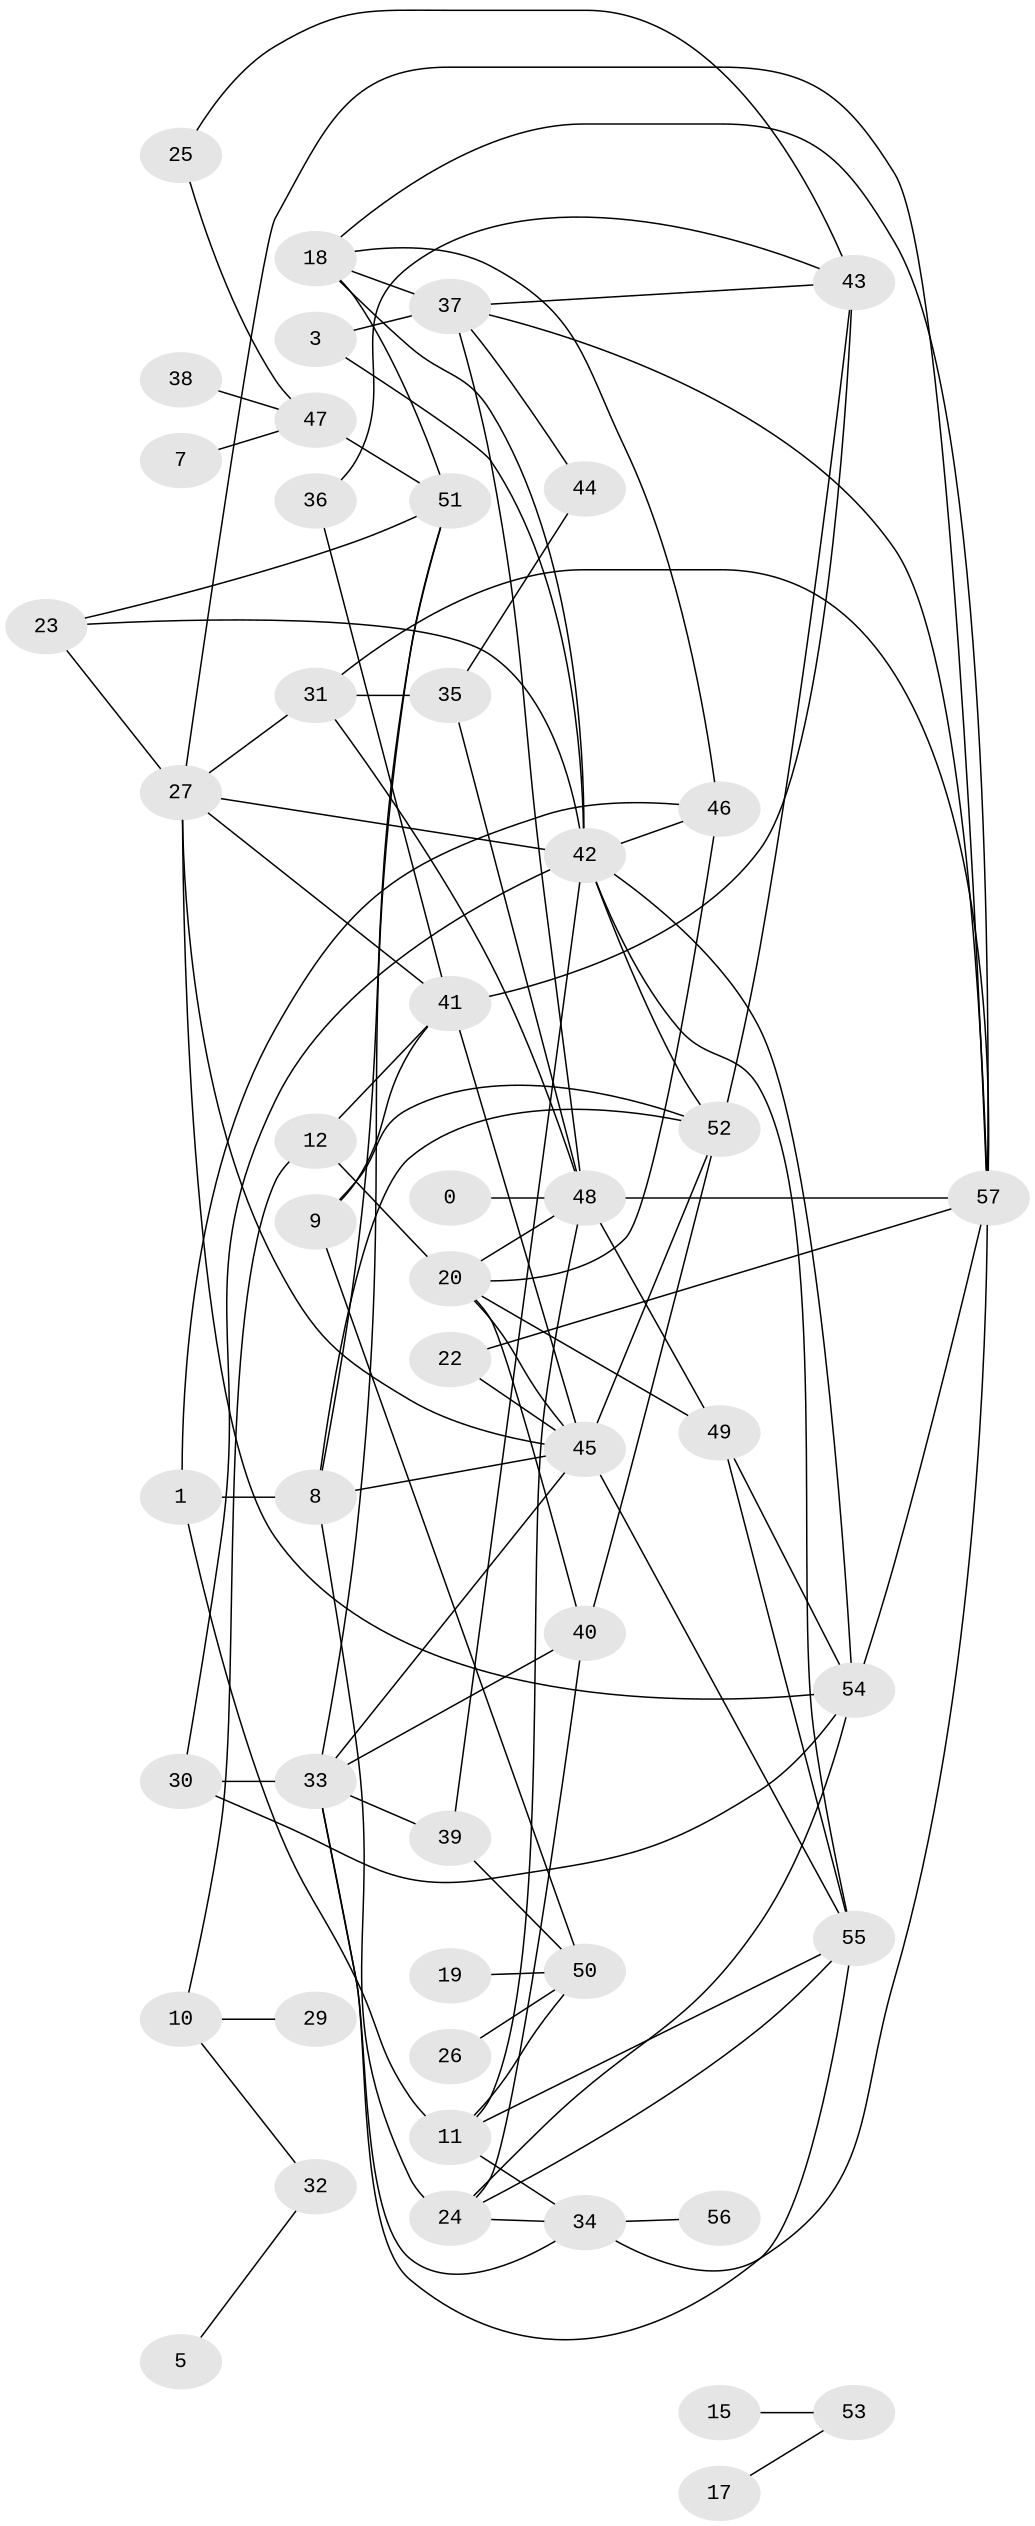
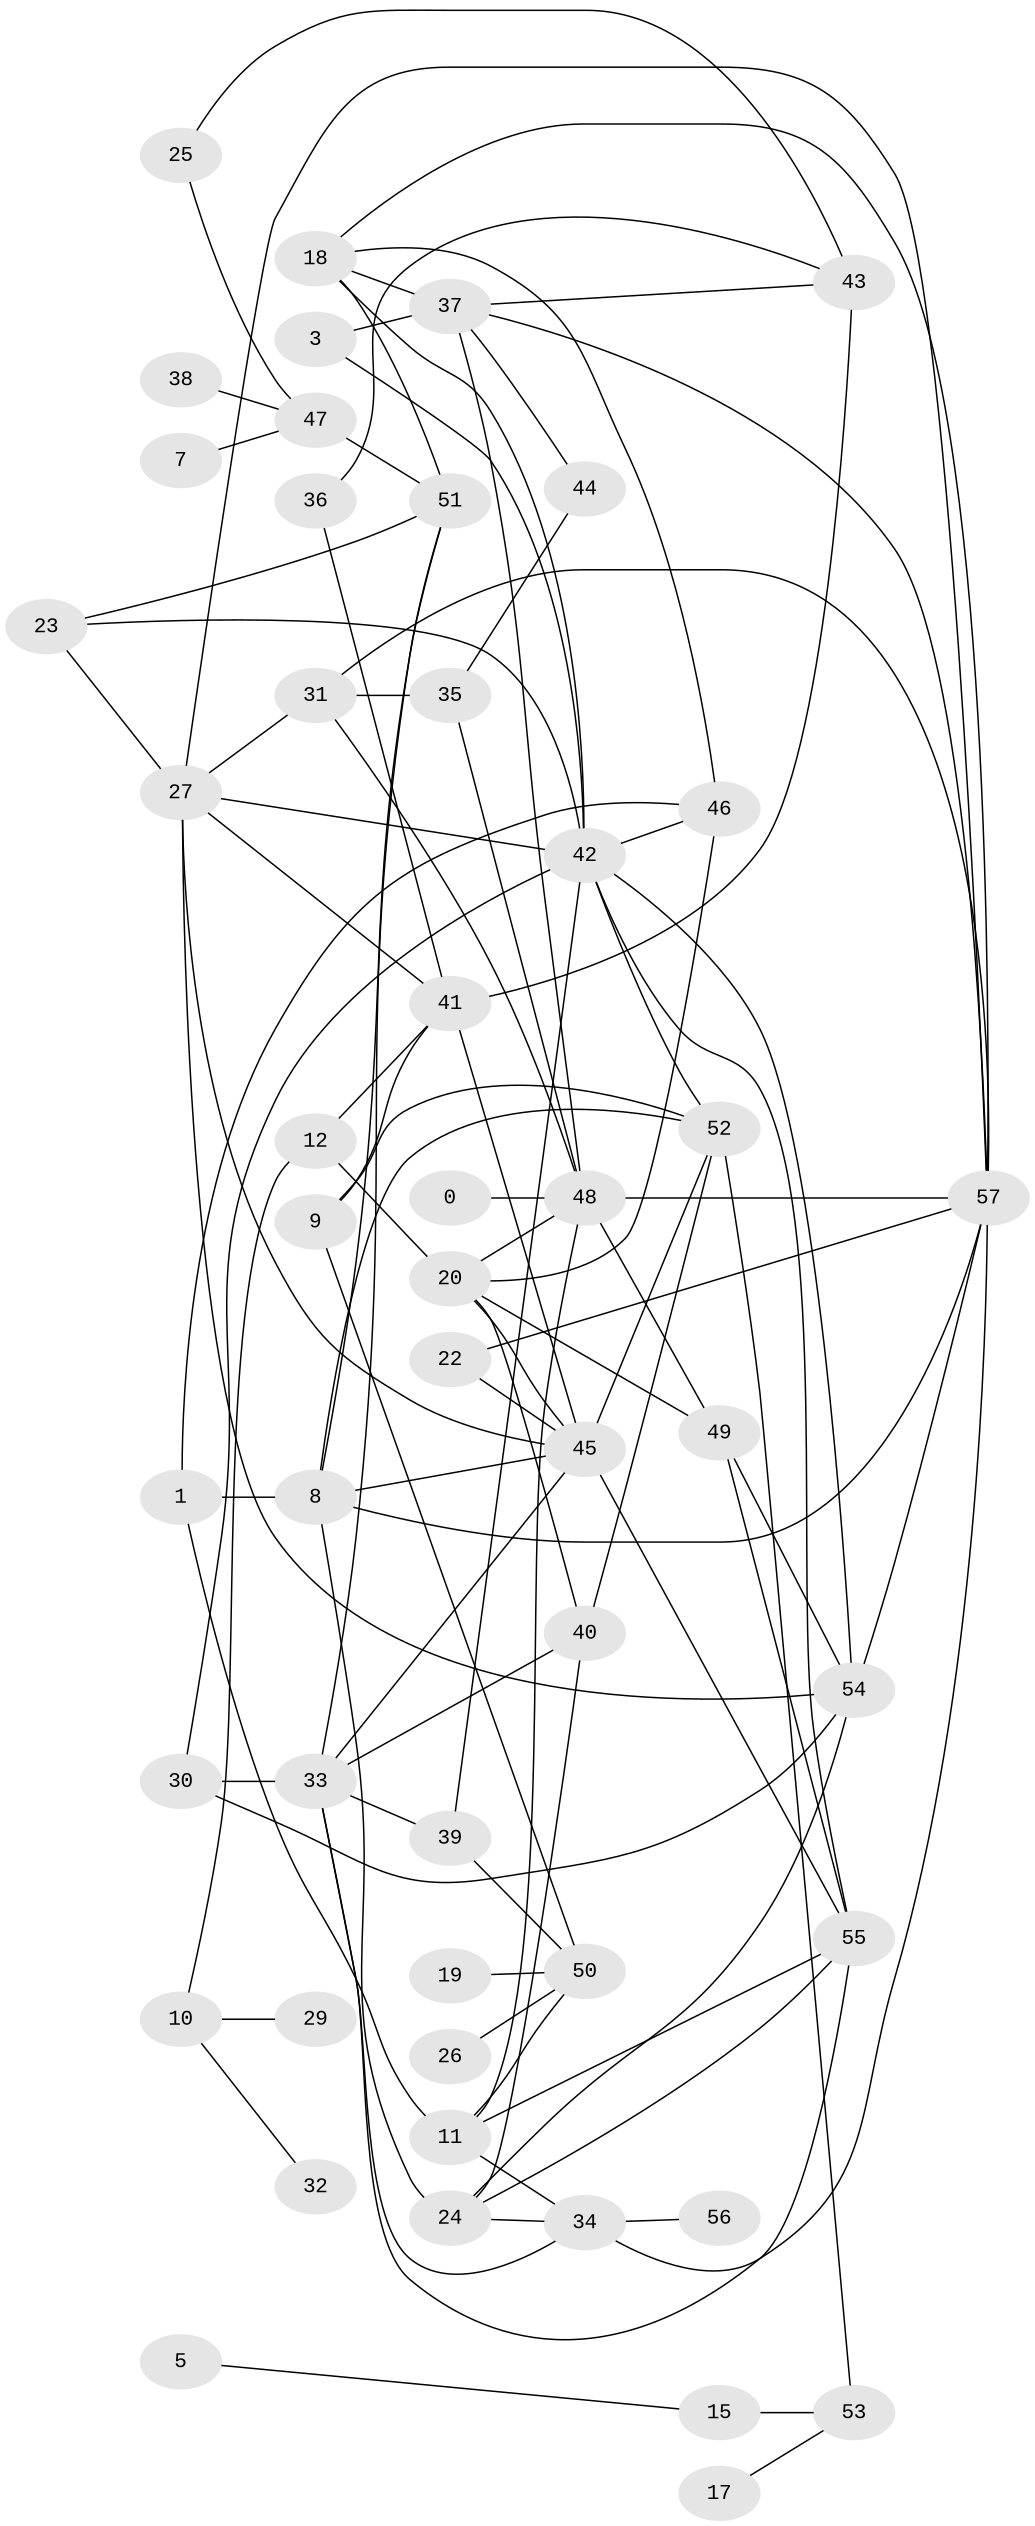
edge "43" -- "52": now "53" -- "52"
edge "57" -- "8": added
edge "32" -- "5": now "15" -- "5"
